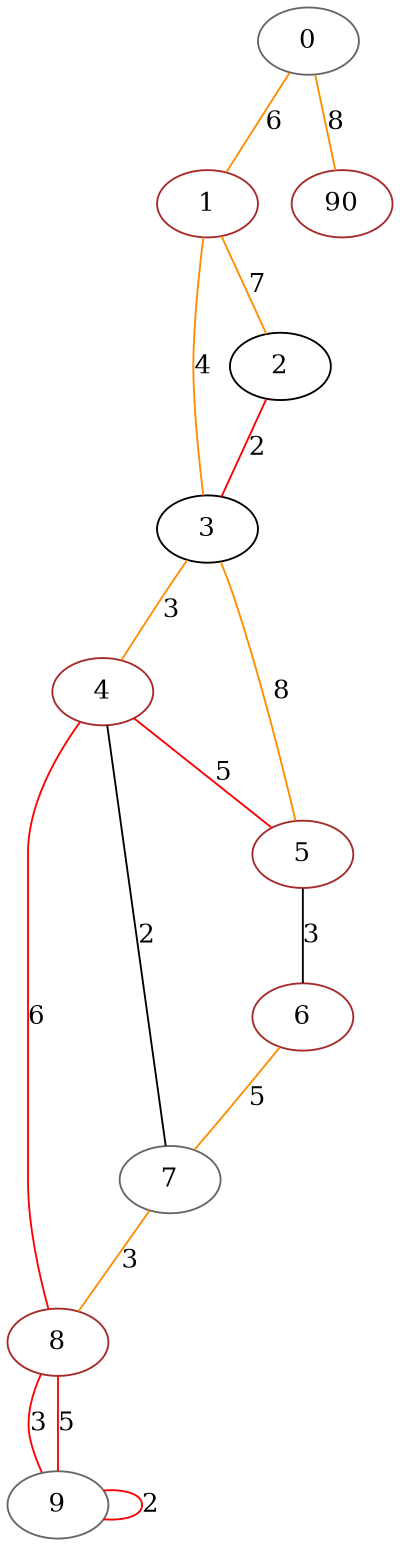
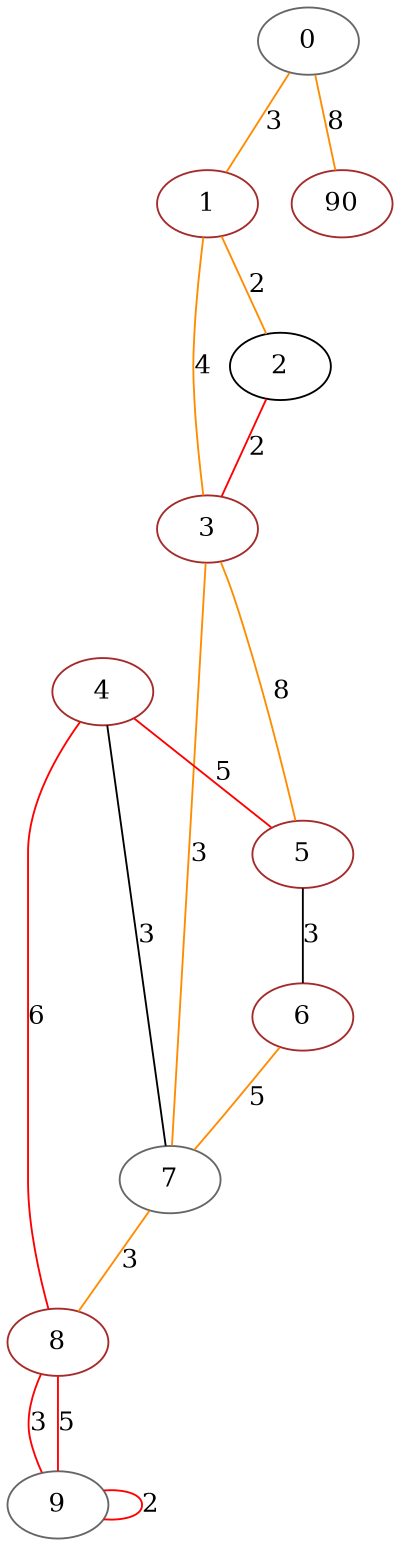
edge "0" -- "1": label "6" -> "3"
edge "1" -- "2": label "7" -> "2"
node "3": color black -> brown
edge "3" -- "4": now "3" -- "7"
edge "4" -- "7": label "2" -> "3"
